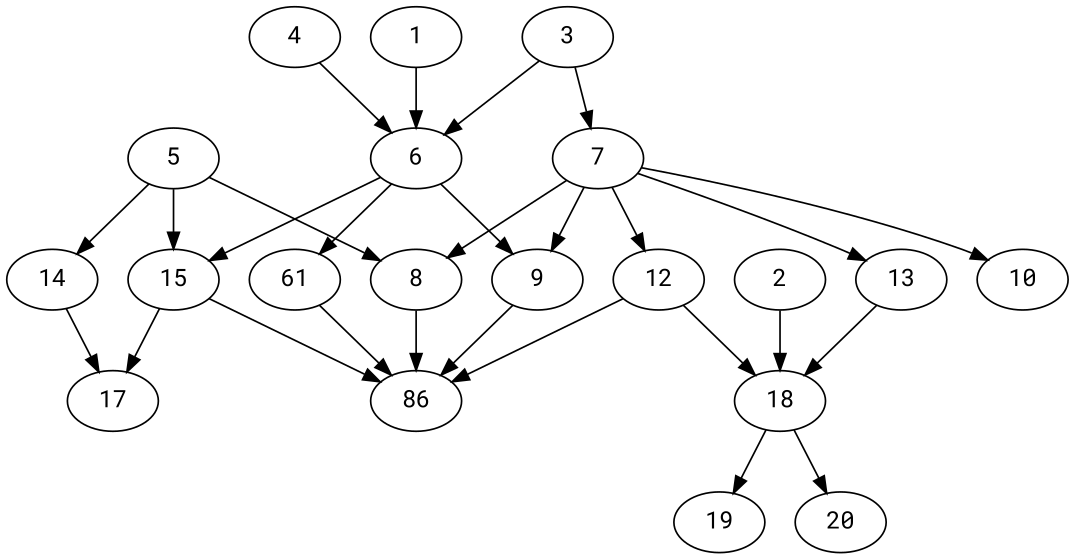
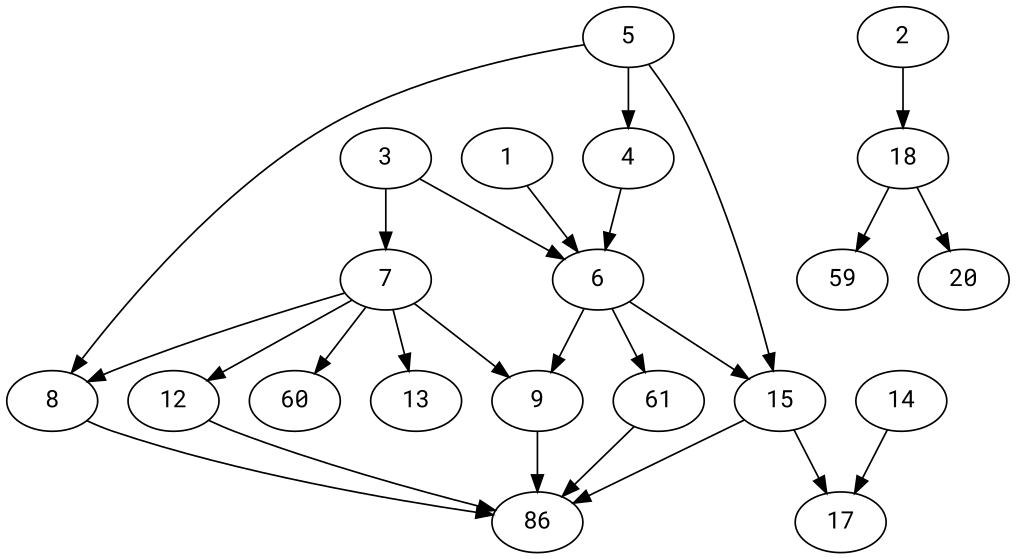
edge "5" -> "14": now "5" -> "4"
node "10": label "10" -> "60"
edge "12" -> "18": removed
edge "13" -> "18": removed
node "19": label "19" -> "59"
